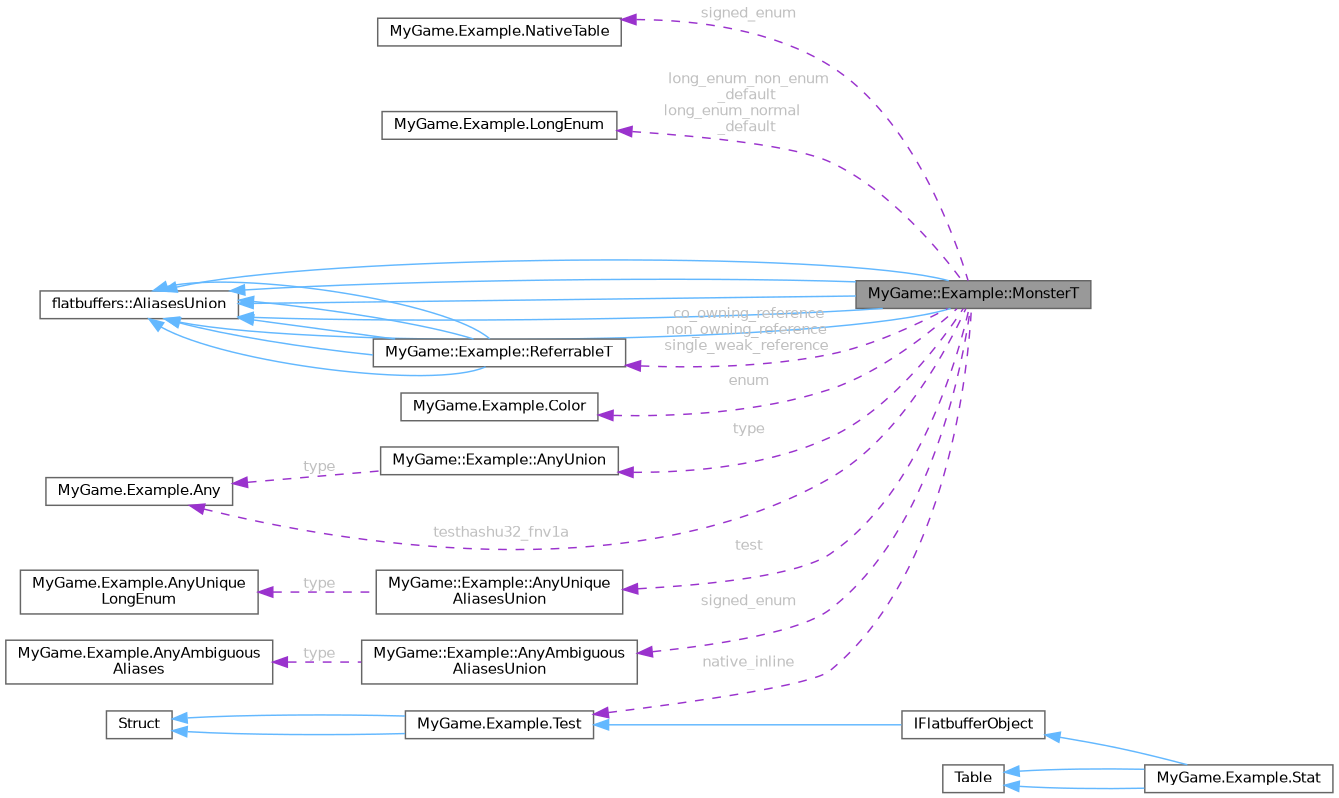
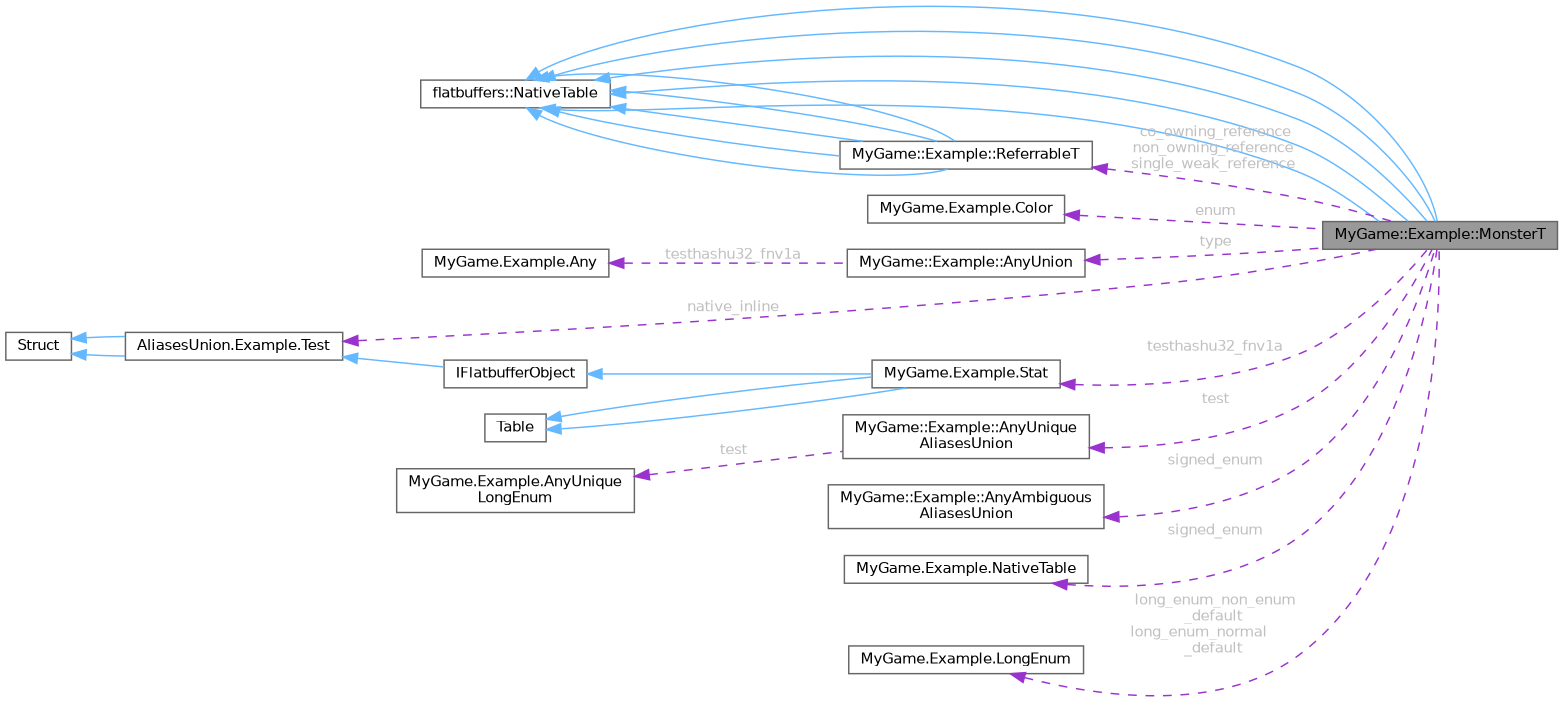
node "flatbuffers::AliasesUnion": label "flatbuffers::AliasesUnion" -> "flatbuffers::NativeTable"
edge "MyGame::Example::AnyUnion" -> "MyGame.Example.Any": label " type" -> " testhashu32_fnv1a"
edge "MyGame::Example::MonsterT" -> "MyGame.Example.Any": now "MyGame::Example::MonsterT" -> "MyGame.Example.Stat"
edge "MyGame::Example::AnyUnique AliasesUnion" -> "MyGame.Example.AnyUnique LongEnum": label " type" -> " test"
node "MyGame.Example.AnyAmbiguous Aliases": removed
node "MyGame.Example.Test": label "MyGame.Example.Test" -> "AliasesUnion.Example.Test"
